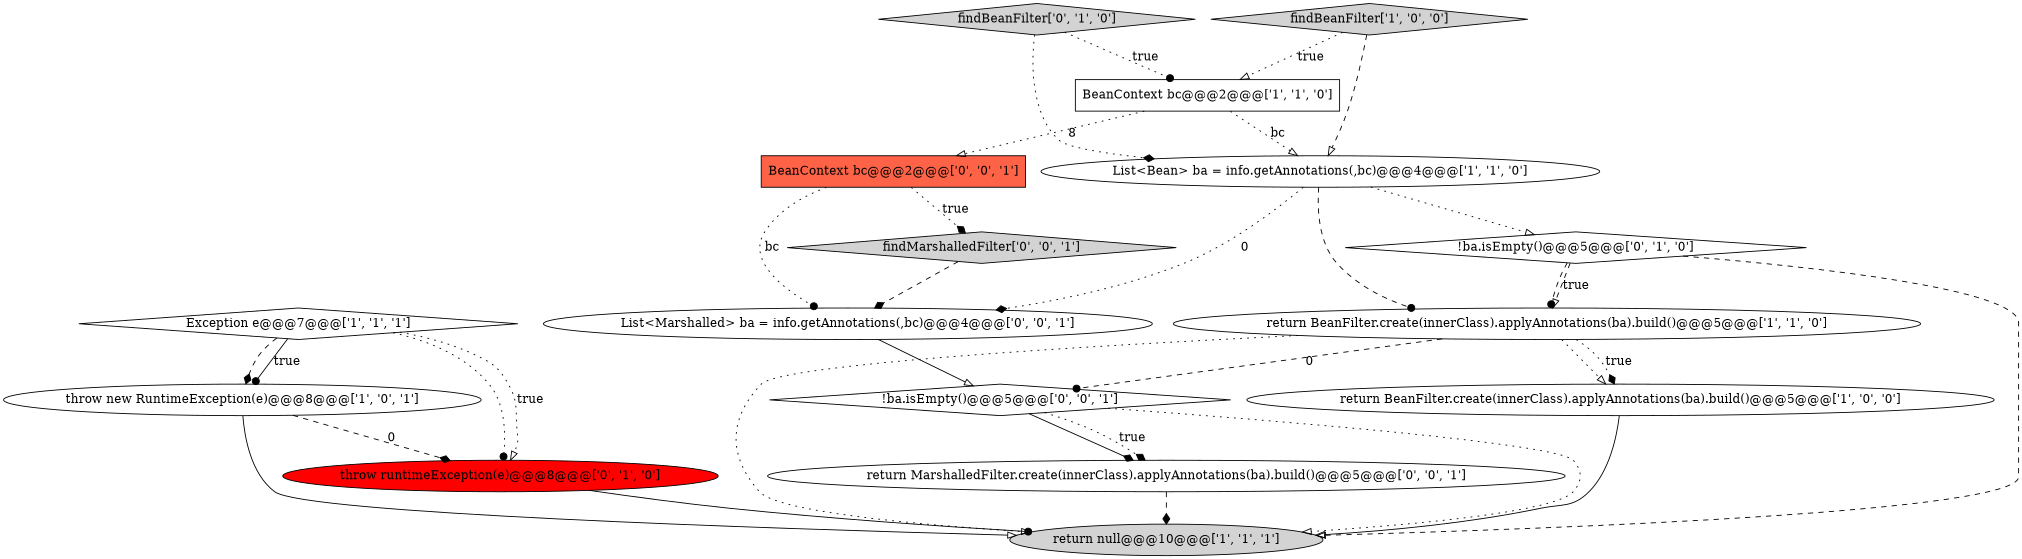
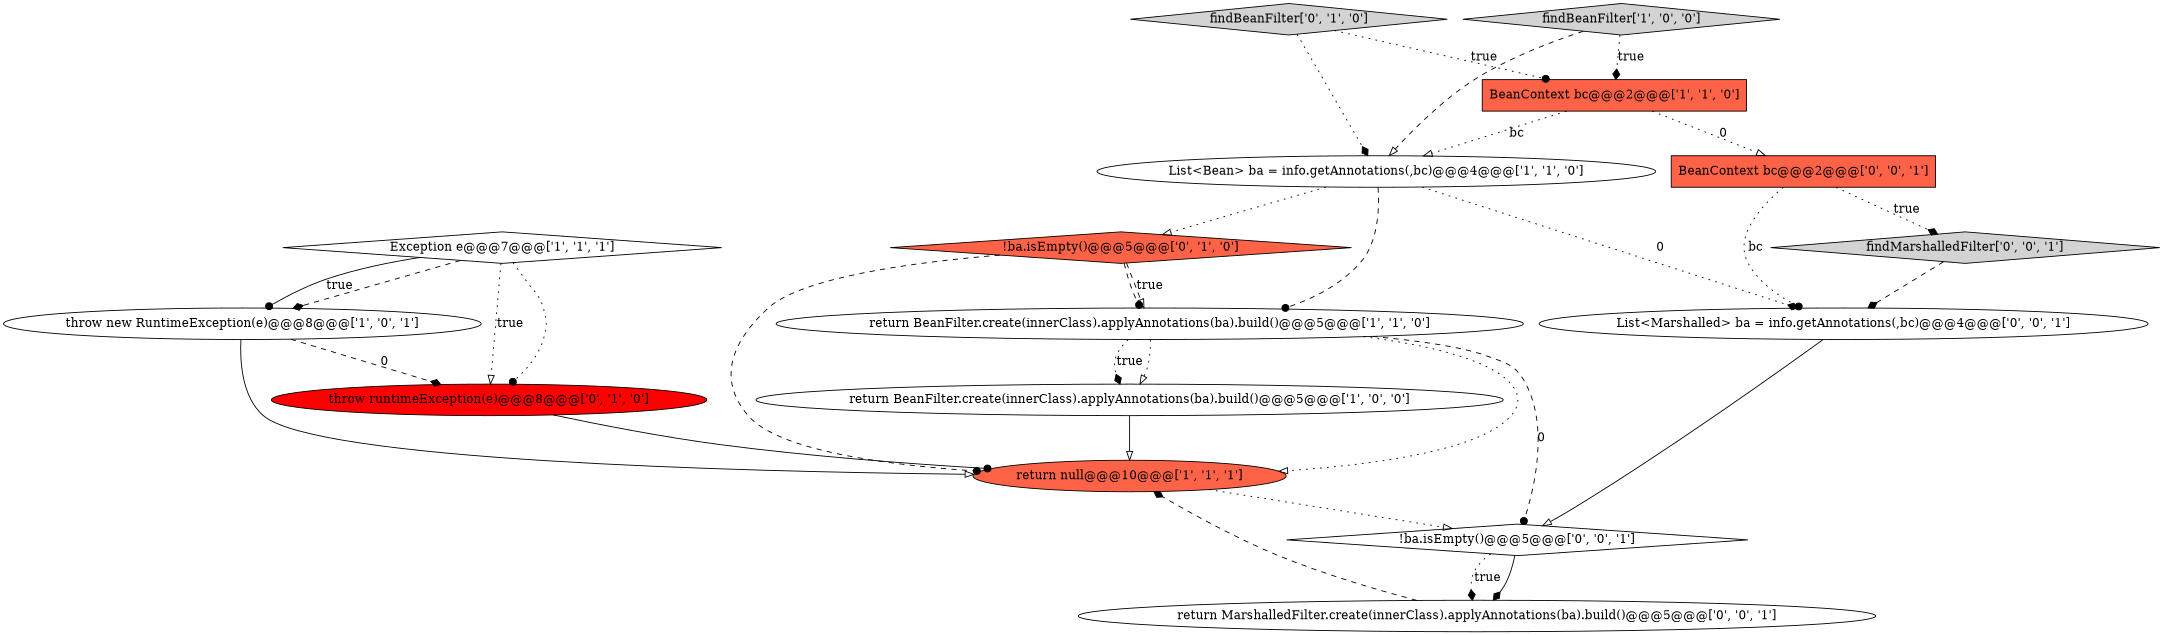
edge "findBeanFilter['1', '0', '0']" -> "BeanContext bc@@@2@@@['1', '1', '0']": arrowhead onormal -> diamond
node "BeanContext bc@@@2@@@['1', '1', '0']": fillcolor white -> tomato
edge "BeanContext bc@@@2@@@['1', '1', '0']" -> "BeanContext bc@@@2@@@['0', '0', '1']": label "8" -> "0"
node "!ba.isEmpty()@@@5@@@['0', '1', '0']": fillcolor white -> tomato
edge "!ba.isEmpty()@@@5@@@['0', '0', '1']" -> "return null@@@10@@@['1', '1', '1']": reversed
edge "!ba.isEmpty()@@@5@@@['0', '1', '0']" -> "return null@@@10@@@['1', '1', '1']": arrowhead onormal -> dot
node "return null@@@10@@@['1', '1', '1']": fillcolor lightgray -> tomato
